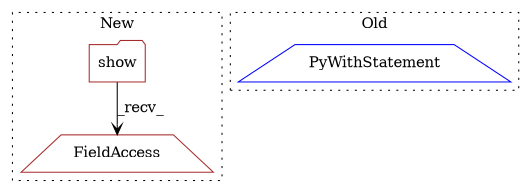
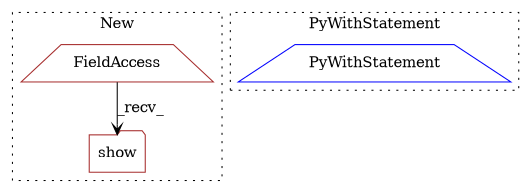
cluster "Old": label "Old" -> "PyWithStatement"
edge "show" -> "FieldAccess": reversed
